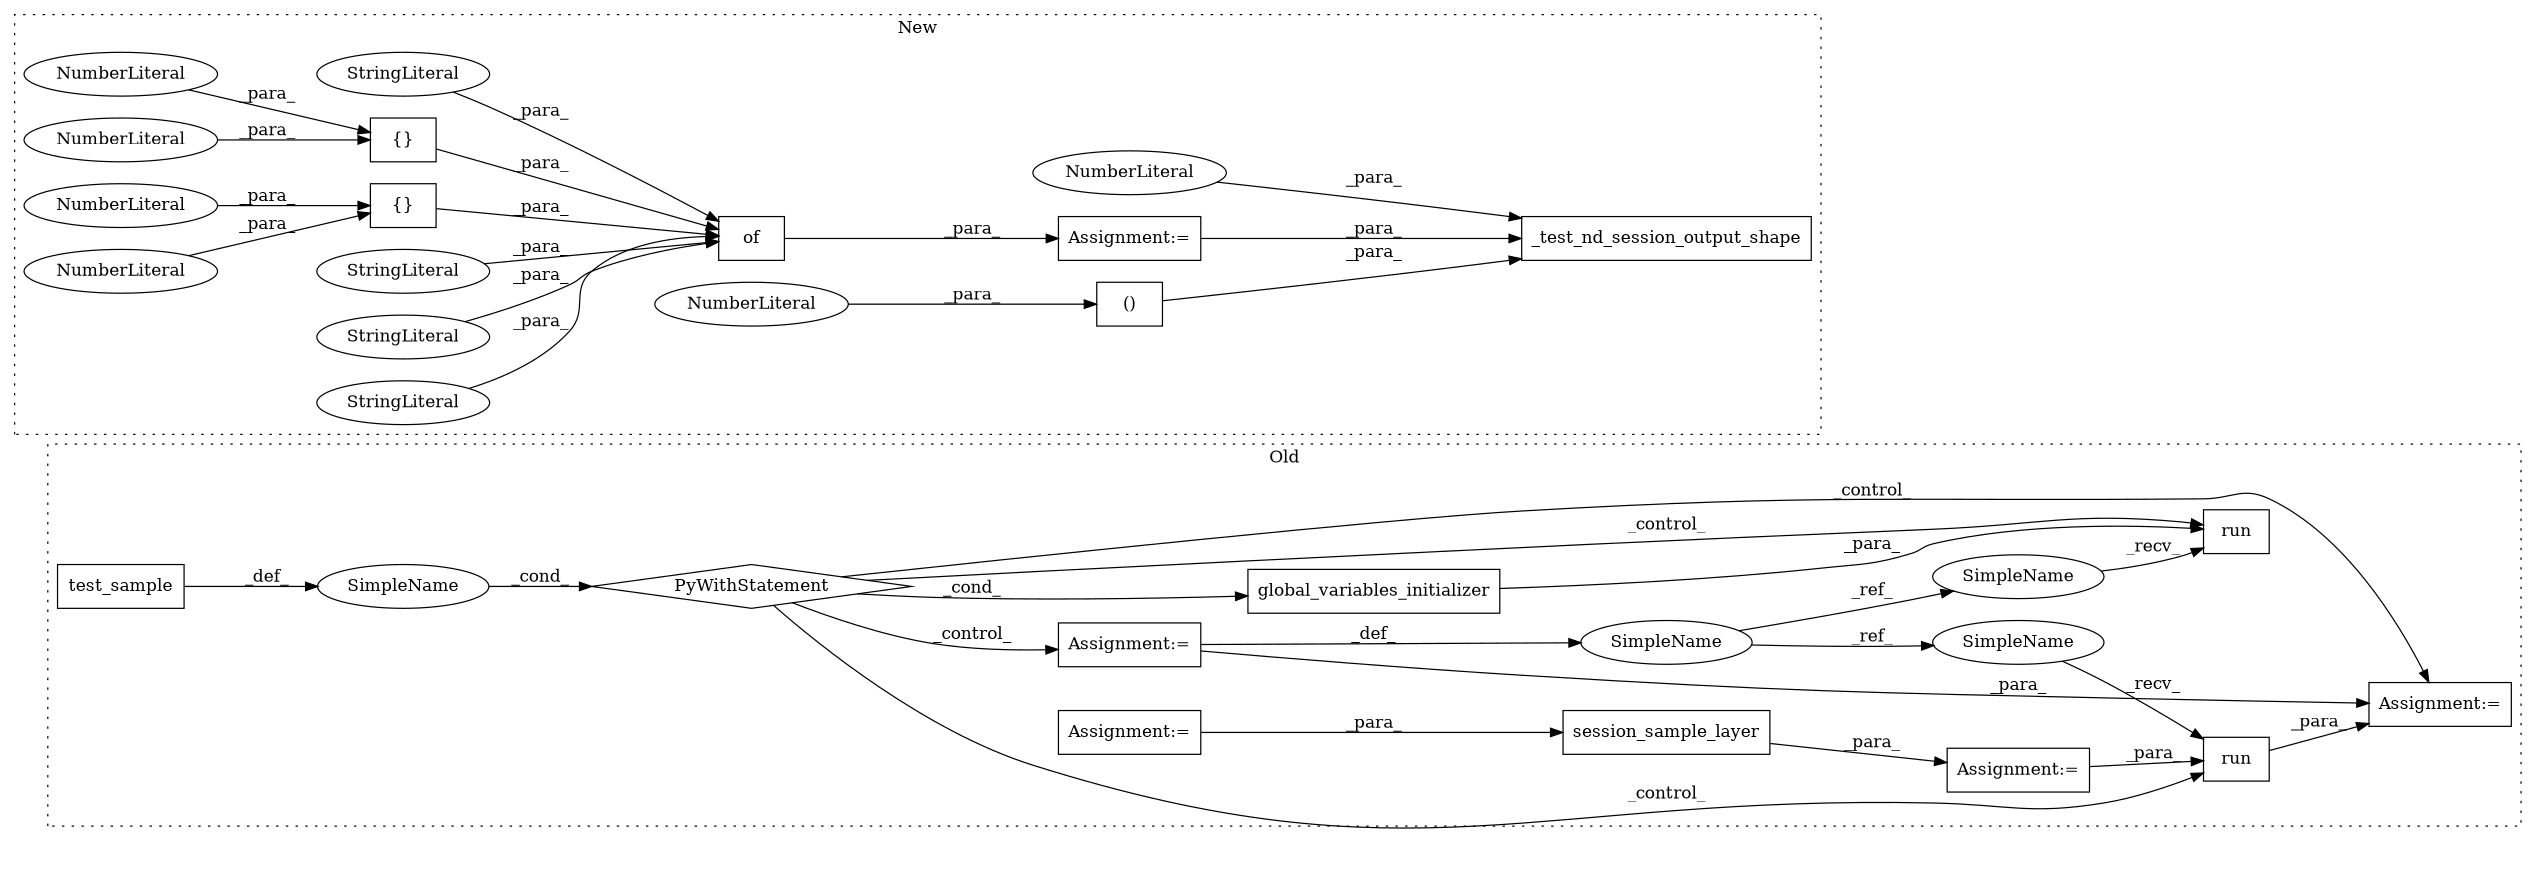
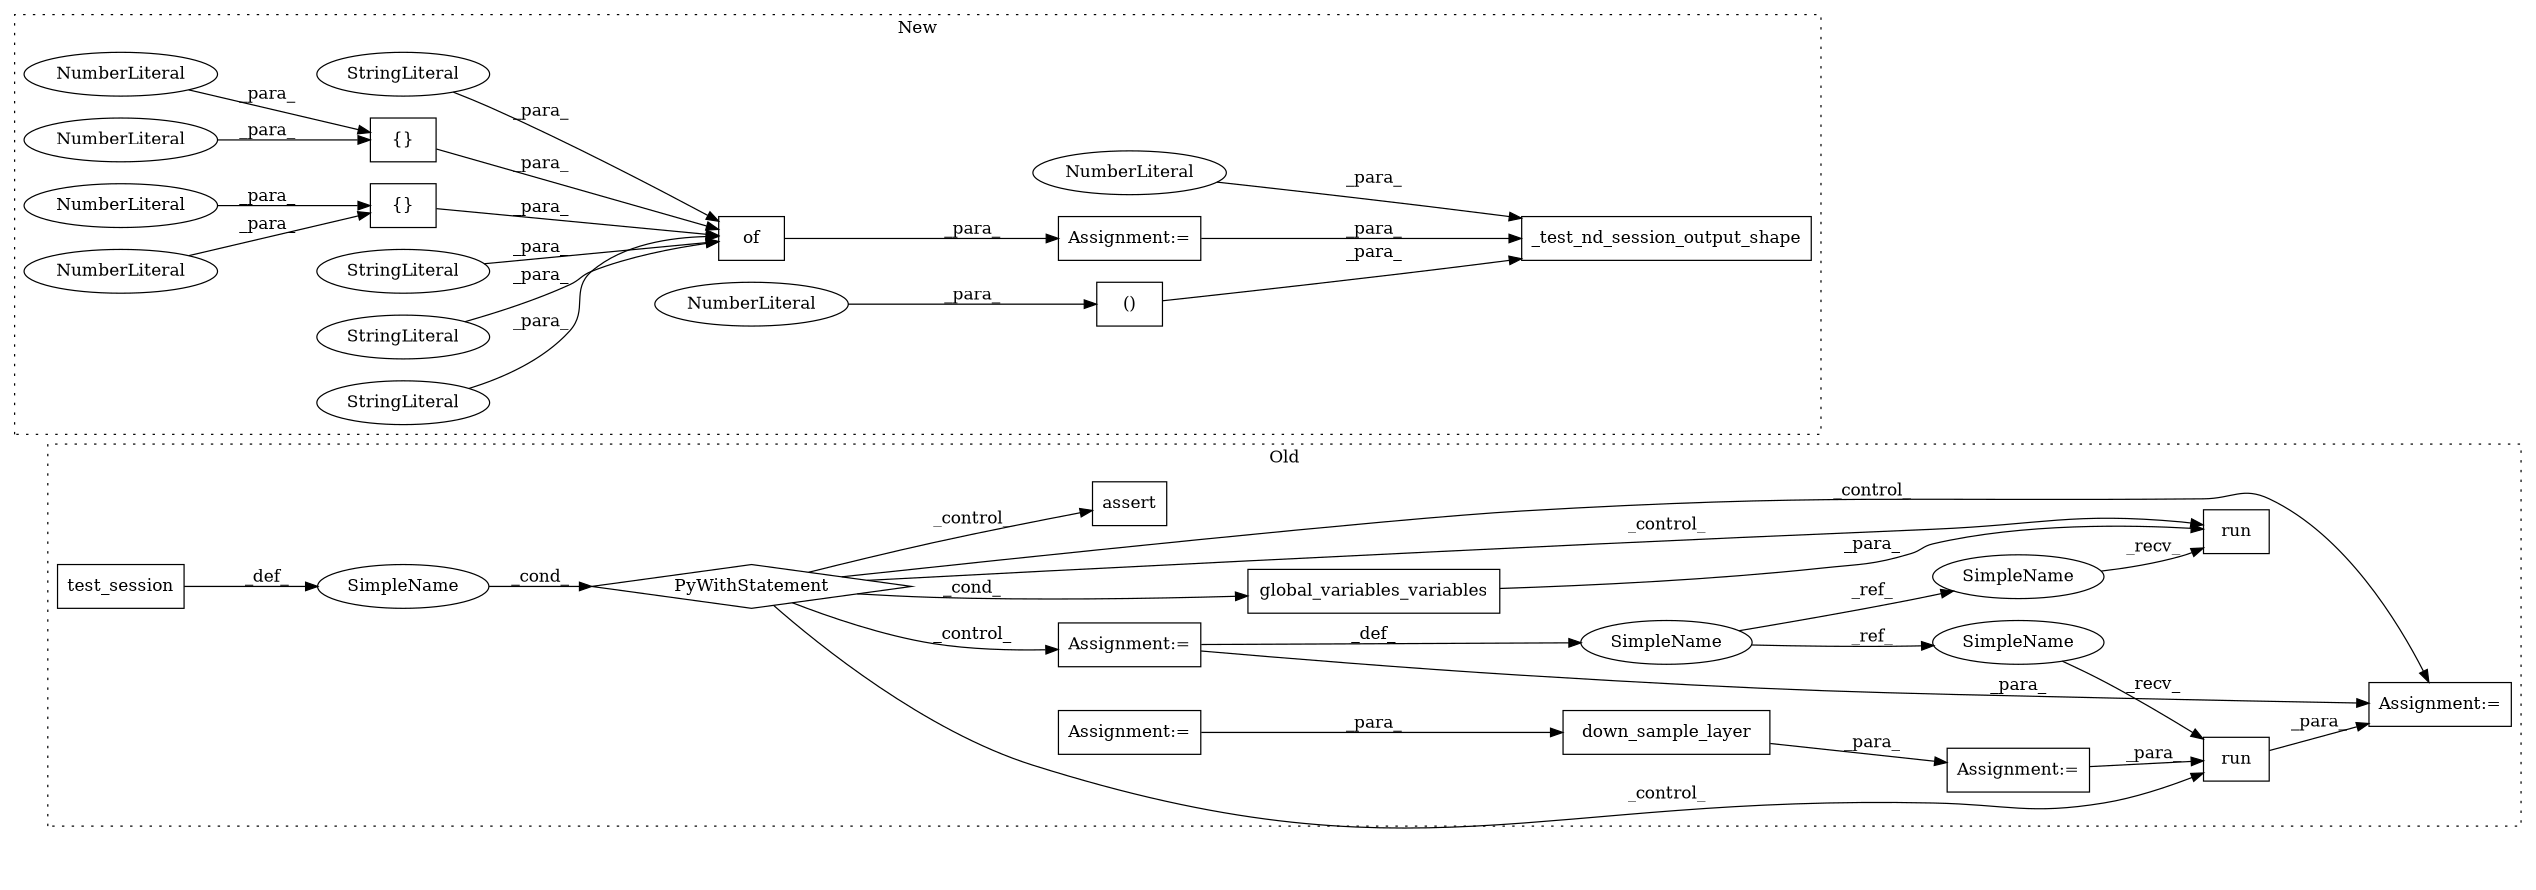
node "assert": added
node "test_sample": label "test_sample" -> "test_session"
node "global_variables_initializer": label "global_variables_initializer" -> "global_variables_variables"
node "session_sample_layer": label "session_sample_layer" -> "down_sample_layer"
